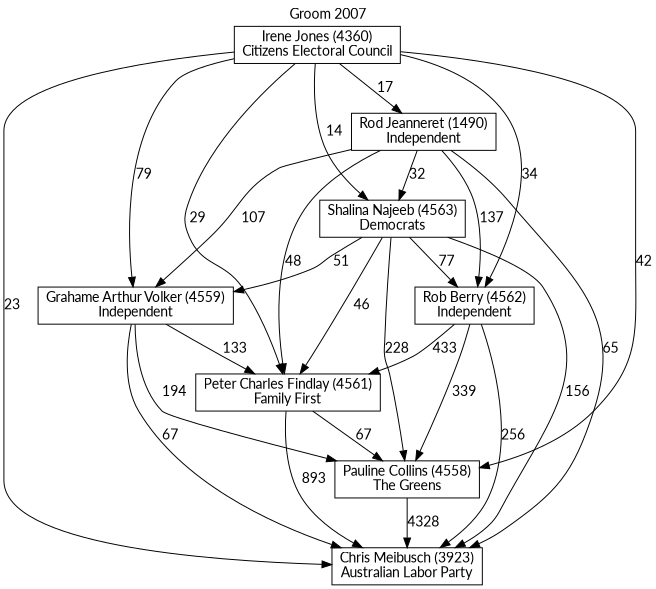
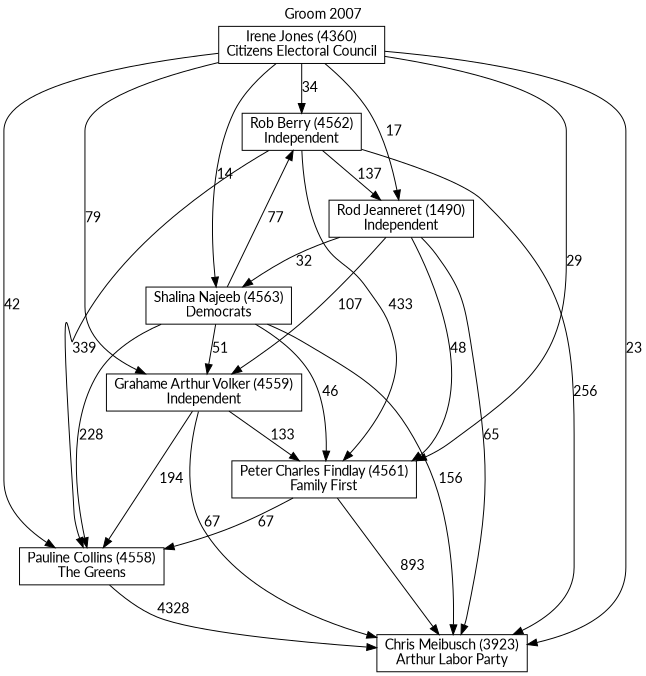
edge "Rod Jeanneret (1490) Independent" -> "Rob Berry (4562) Independent": reversed
node "Chris Meibusch (3923) Australian Labor Party": label "Chris Meibusch (3923) Australian Labor Party" -> "Chris Meibusch (3923) Arthur Labor Party"
